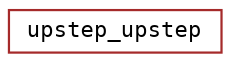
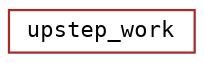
node "upstep_upstep": label "upstep_upstep" -> "upstep_work"
